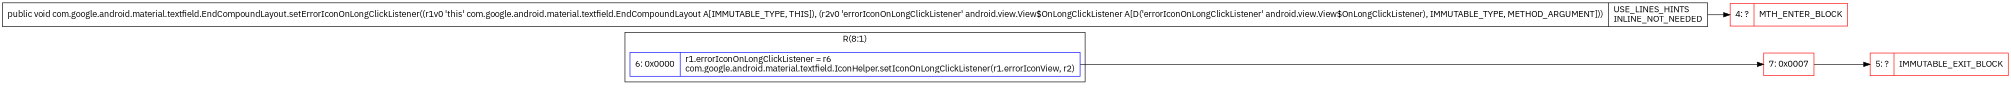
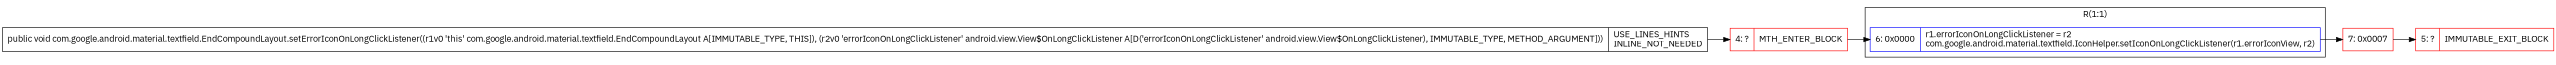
cluster "R(8:1)": label "R(8:1)" -> "R(1:1)"
edge "4: ?" -> "6: 0x0000": added
node "6: 0x0000": text "r1.errorIconOnLongClickListener = r6" -> "r1.errorIconOnLongClickListener = r2"
